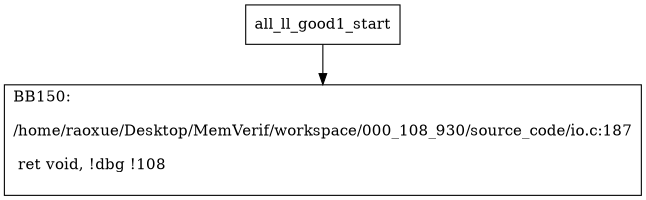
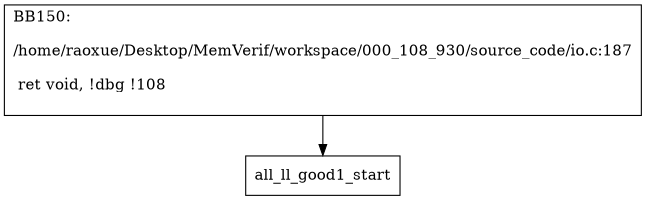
edge "all_ll_good1_start" -> "BB150:": reversed
